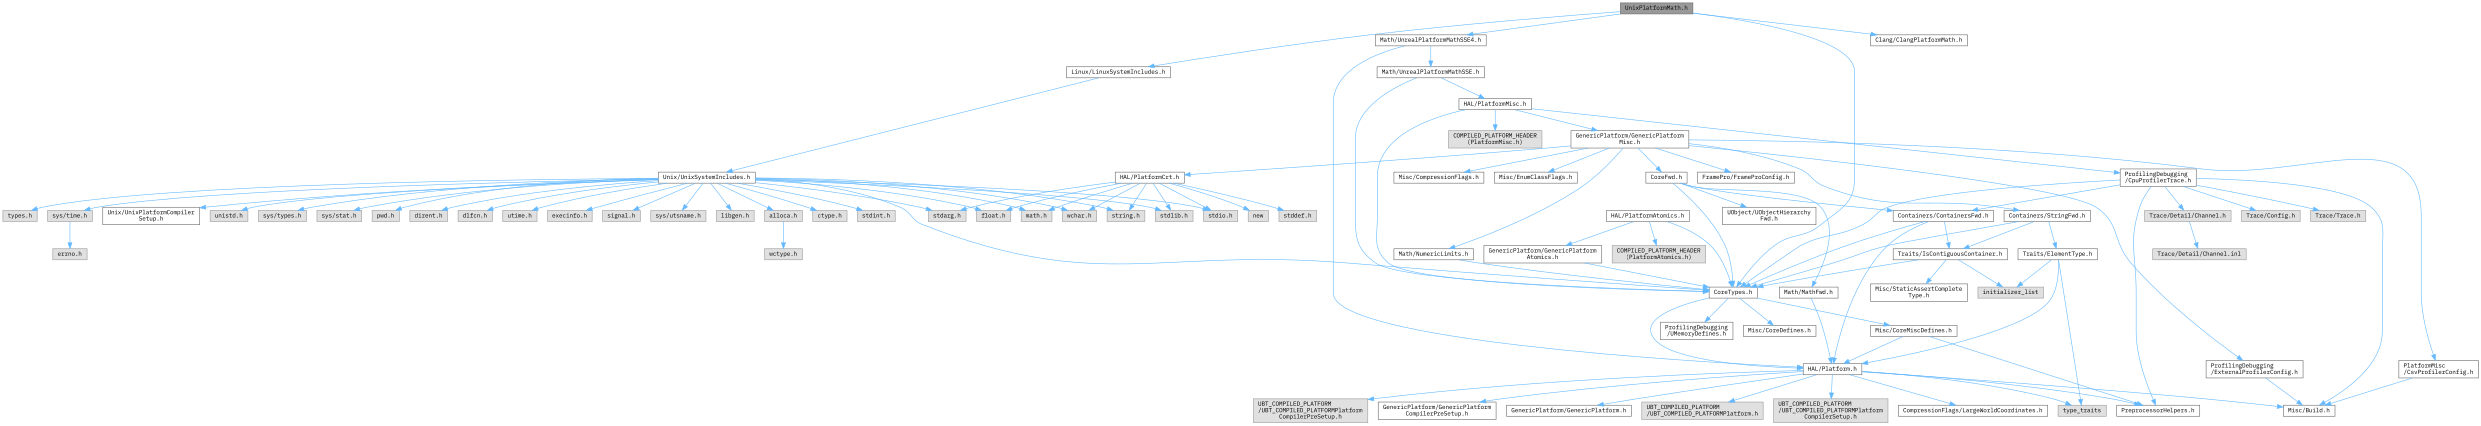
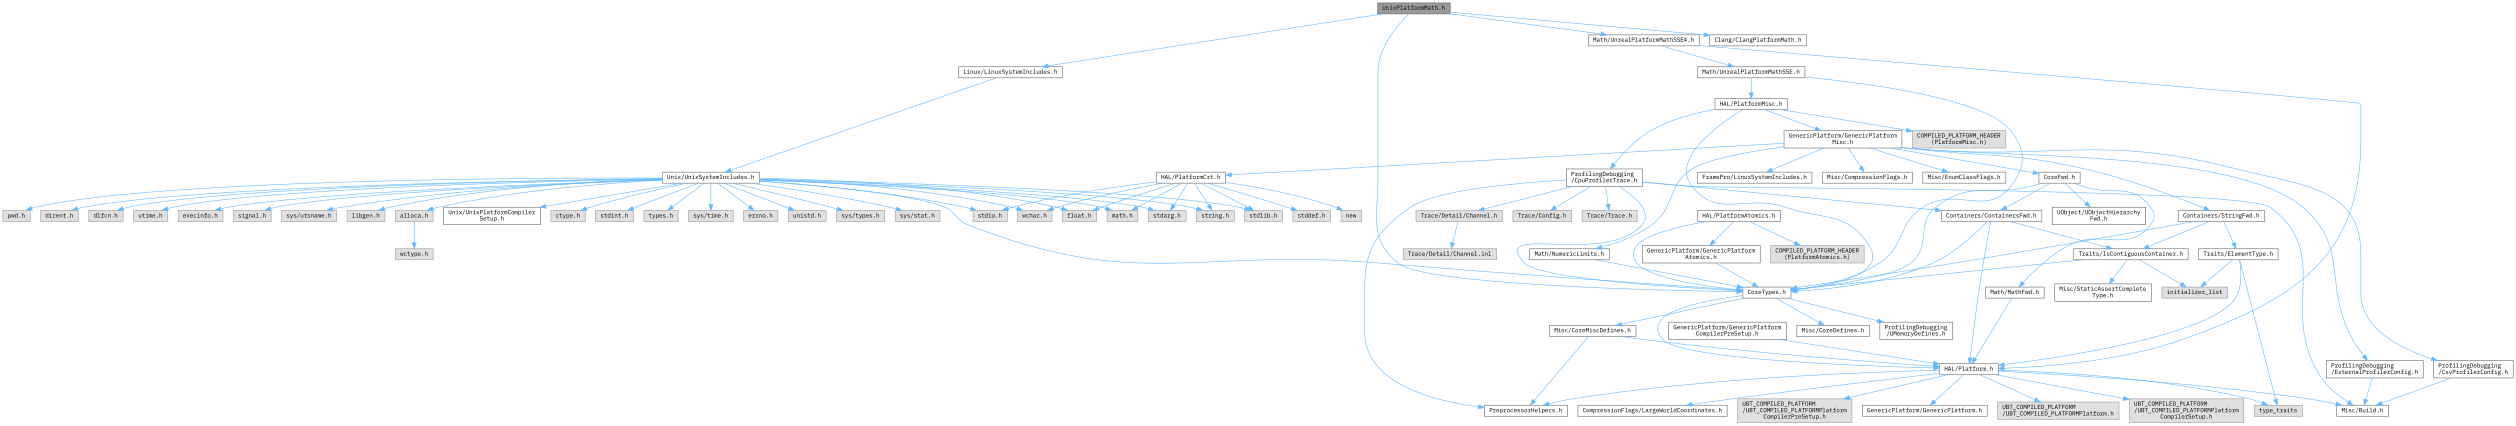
node "FramePro/FrameProConfig.h": label "FramePro/FrameProConfig.h" -> "FramePro/LinuxSystemIncludes.h"
edge "sys/time.h" -> "errno.h": now "Unix/UnixSystemIncludes.h" -> "errno.h"
node "PlatformMisc /CsvProfilerConfig.h": label "PlatformMisc /CsvProfilerConfig.h" -> "ProfilingDebugging /CsvProfilerConfig.h"
edge "HAL/Platform.h" -> "GenericPlatform/GenericPlatform CompilerPreSetup.h": reversed
